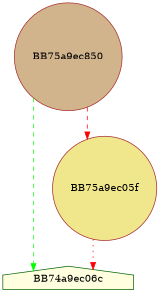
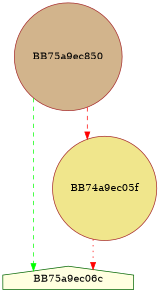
node "BB75a9ec05f": label "BB75a9ec05f" -> "BB74a9ec05f"
node "BB74a9ec06c": label "BB74a9ec06c" -> "BB75a9ec06c"
